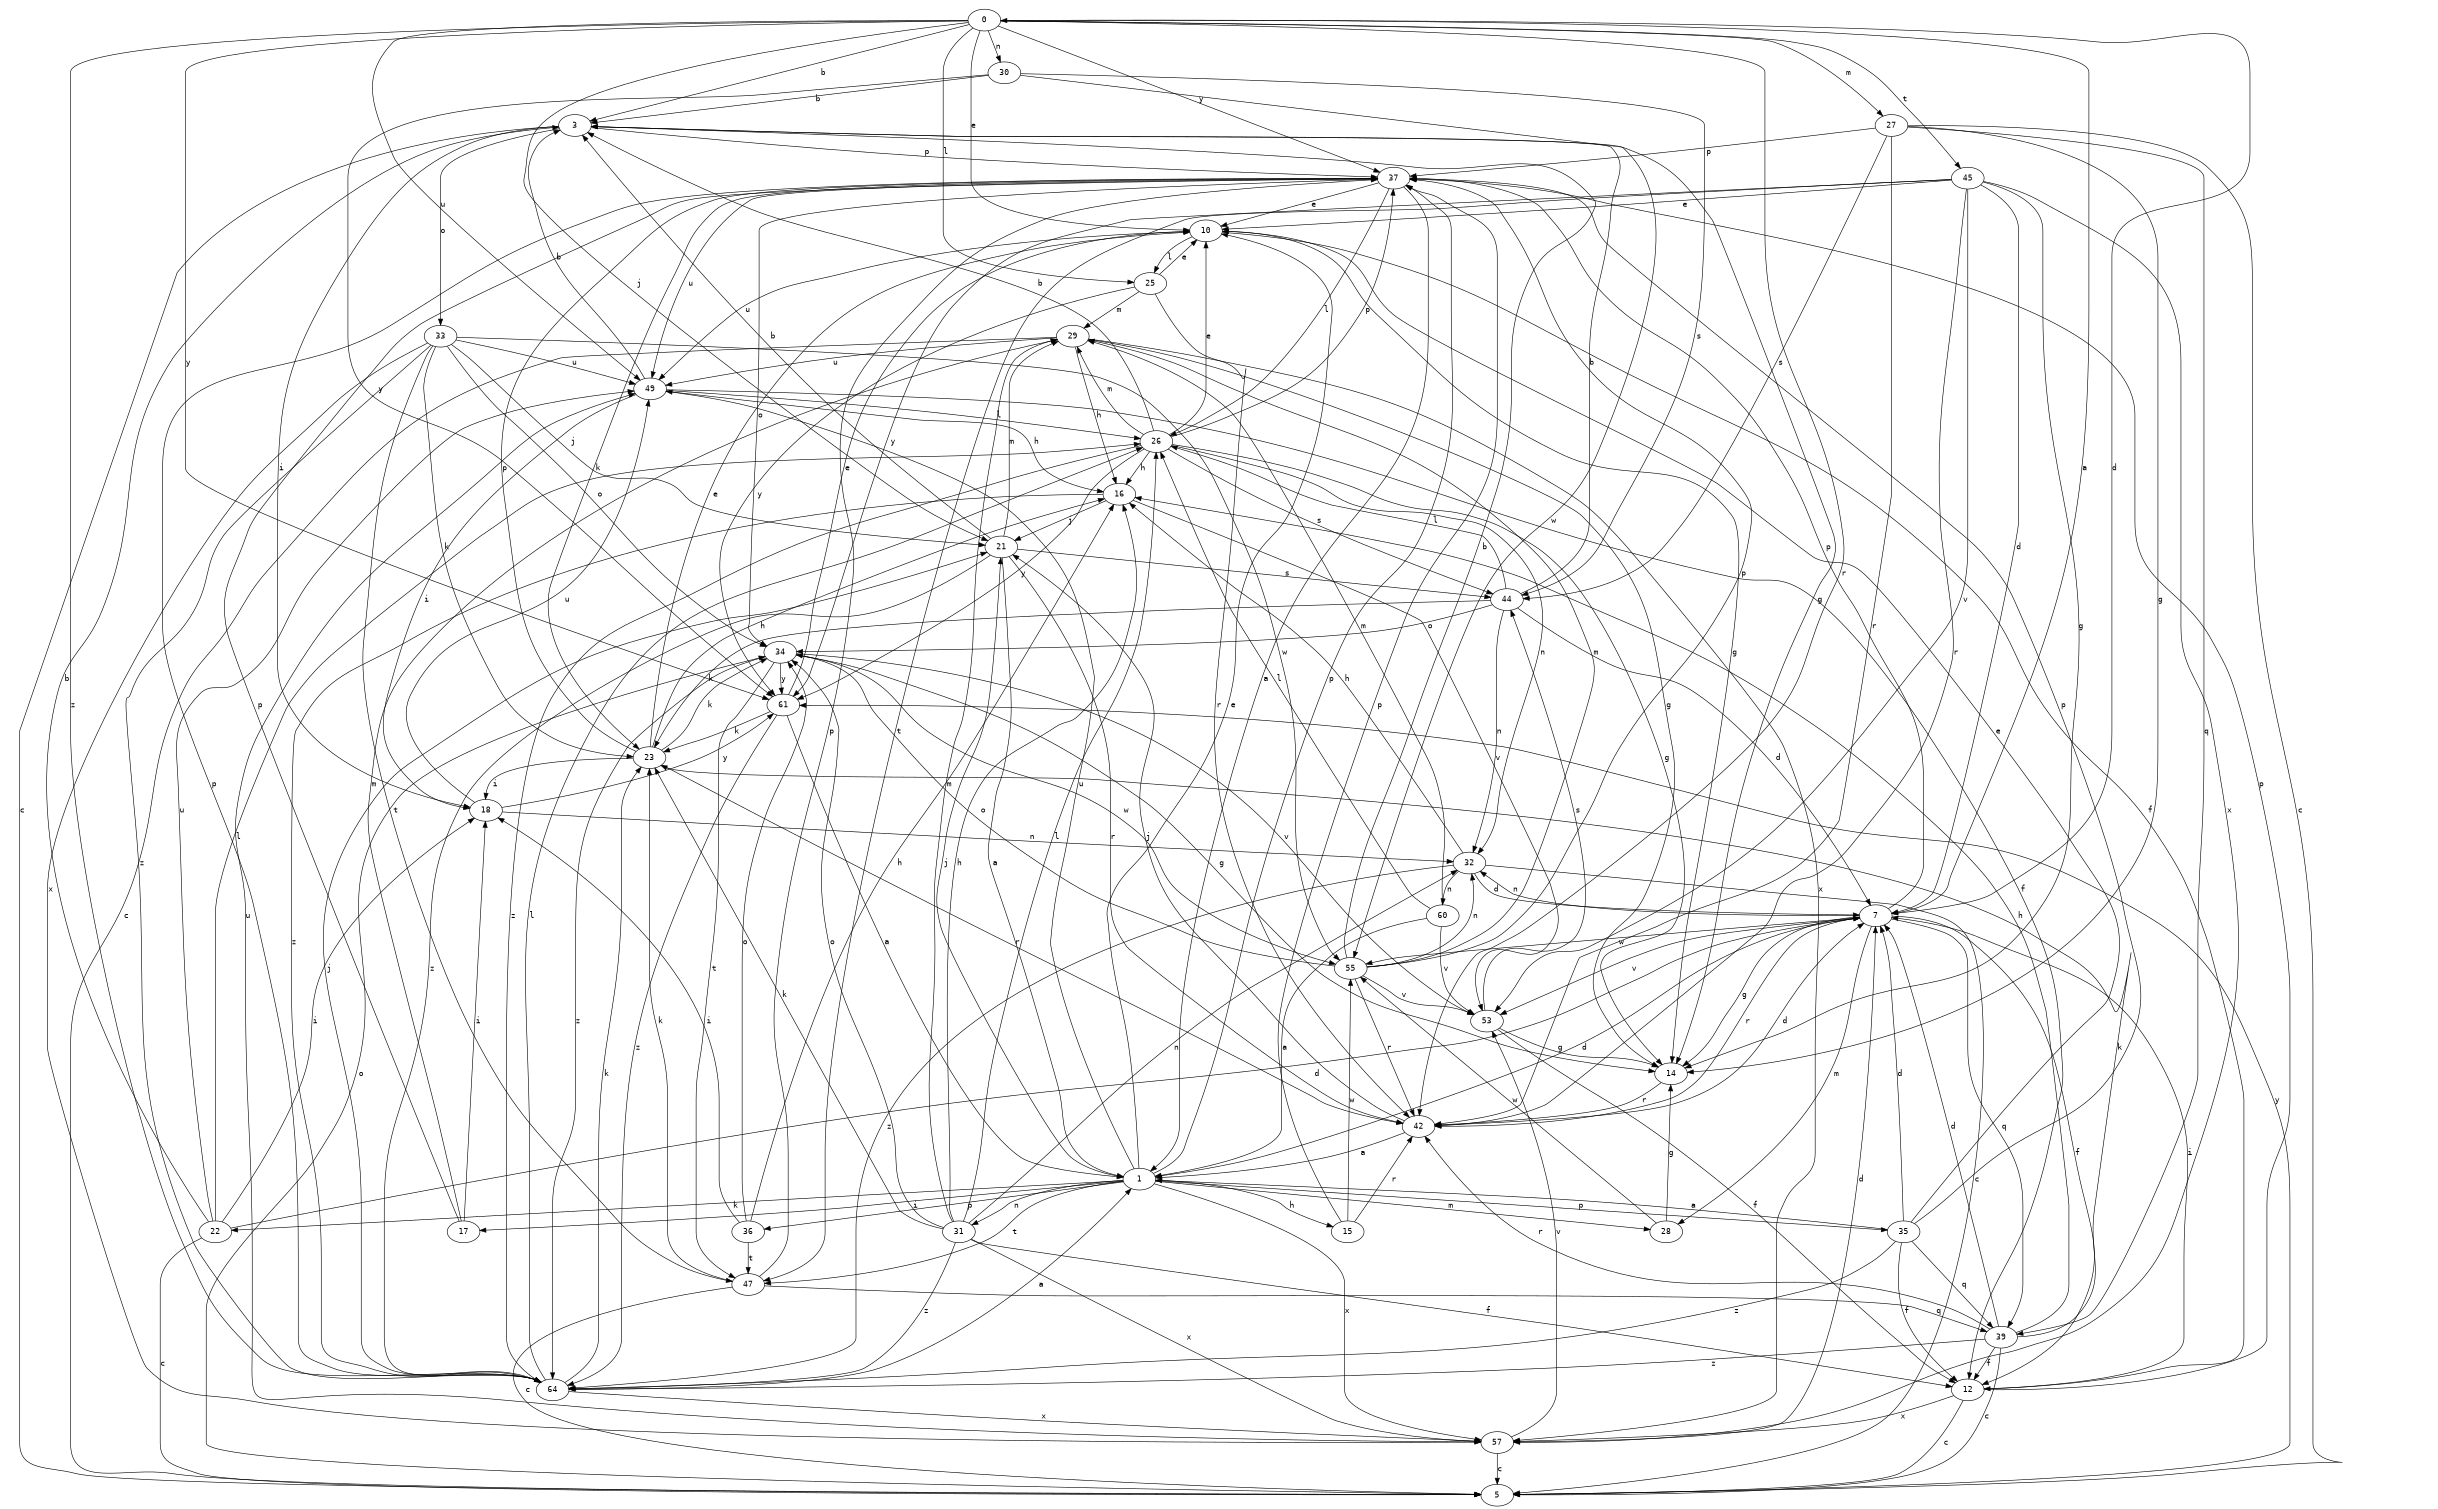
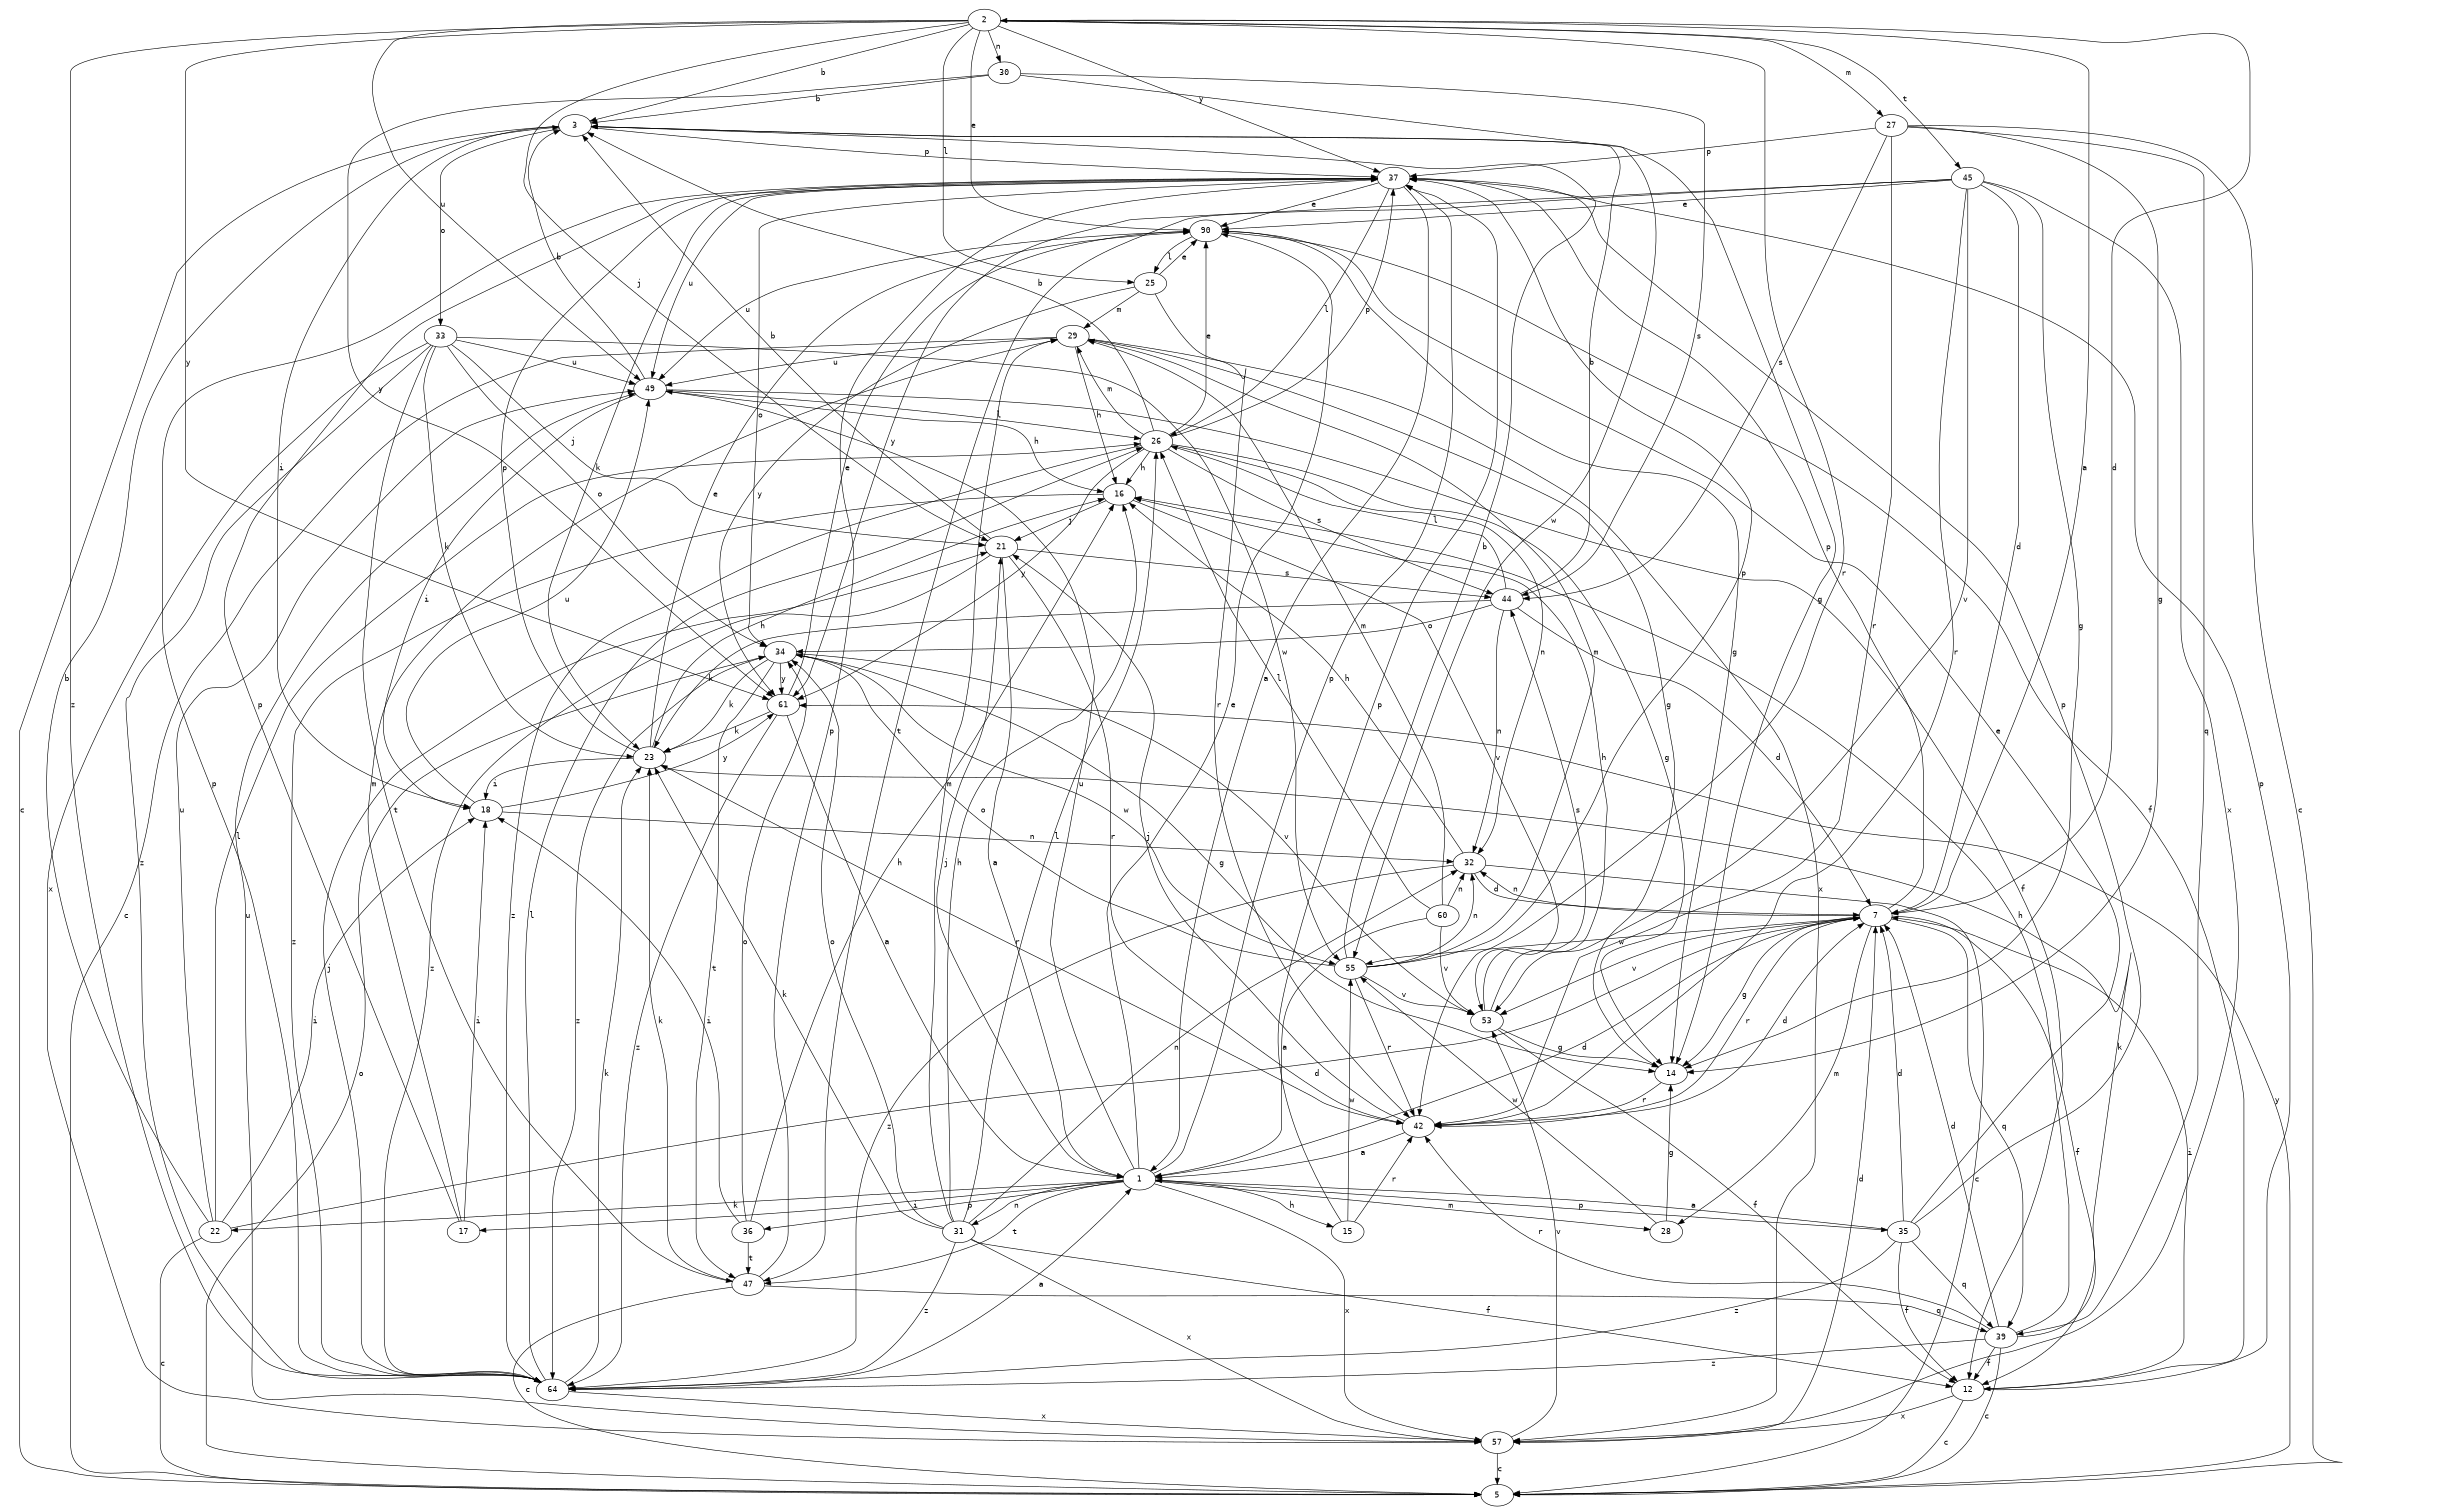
node "0": label "0" -> "2"
node "10": label "10" -> "90"
edge "21" -> "29": removed, label "m"
edge "53" -> "16": added, label "h"
edge "23" -> "34": reversed
edge "32" -> "60": reversed
